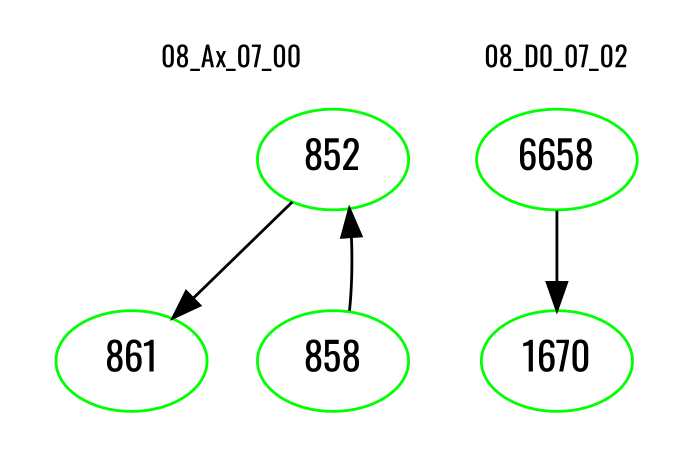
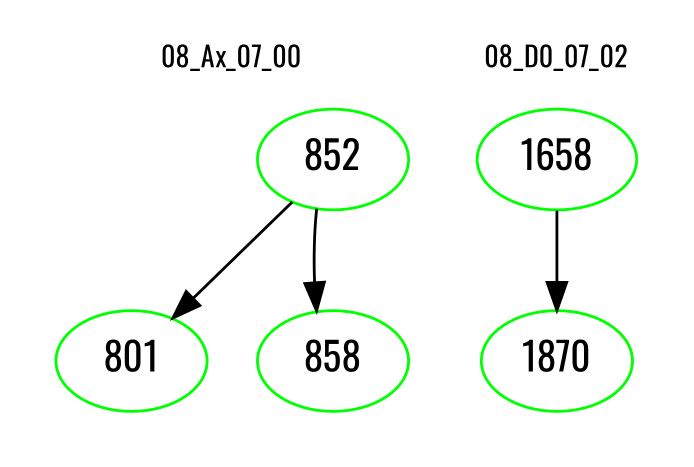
node "6658": label "6658" -> "1658"
edge "858" -> "852": reversed
node "861": label "861" -> "801"
node "1670": label "1670" -> "1870"
